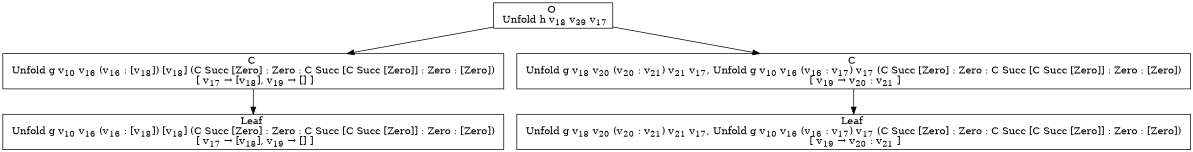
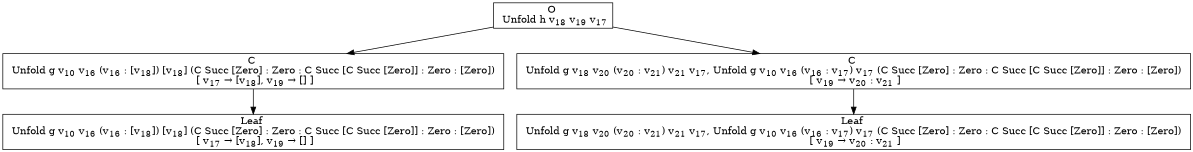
node "O": text "39" -> "19"
